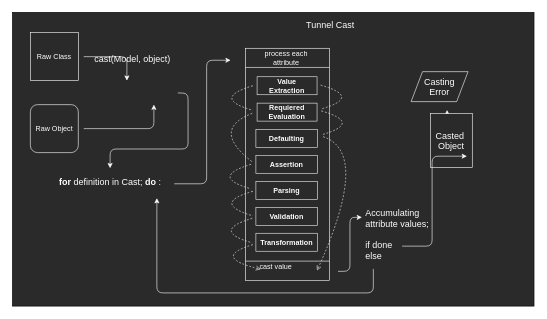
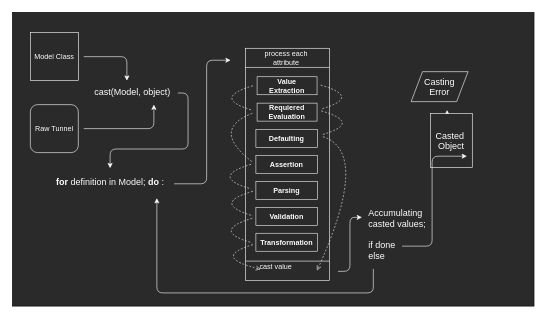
node "Tunnel Cast": removed
node "Raw Class": label "Raw Class" -> "Model Class"
node "cast(Model, object)": moved (134, 59) -> (134, 92)
node "Raw Object": label "Raw Object" -> "Raw Tunnel"
node "for definition in Cast; do :": label "for definition in Cast; do :" -> "for definition in Model; do :"
node "Accumulating attribute values; if done else": label "Accumulating attribute values; if done else" -> "Accumulating casted values; if done else"
